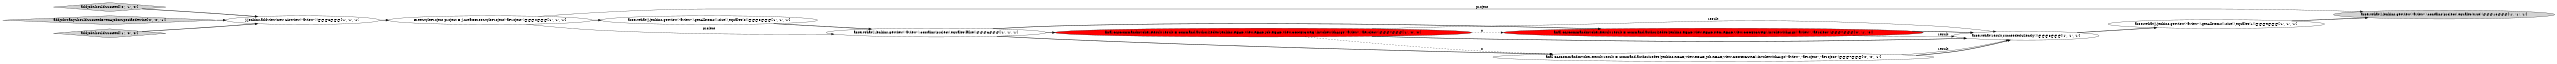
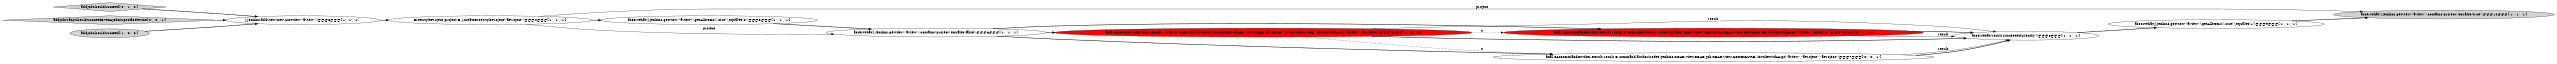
node "addJobShouldSucceed['1', '0', '0']": shape diamond -> ellipse
